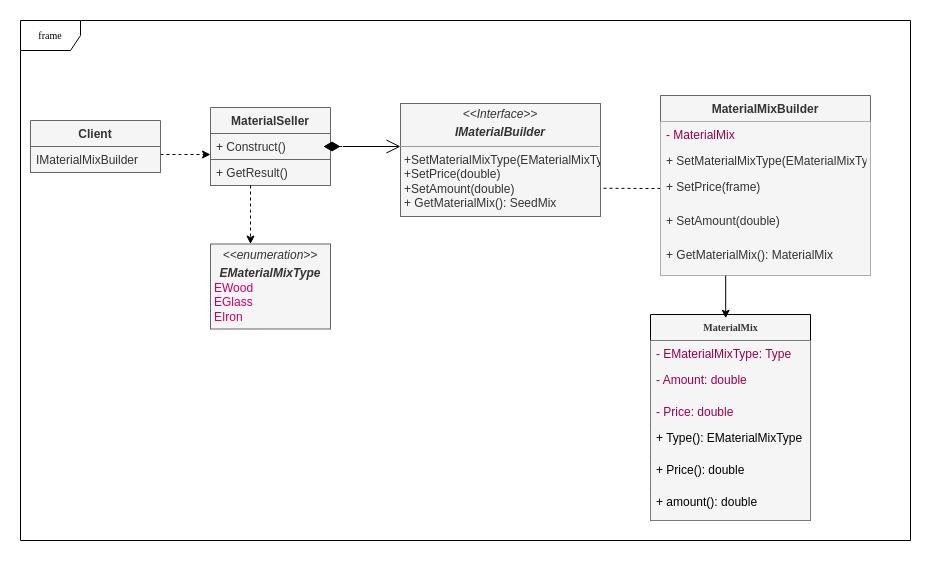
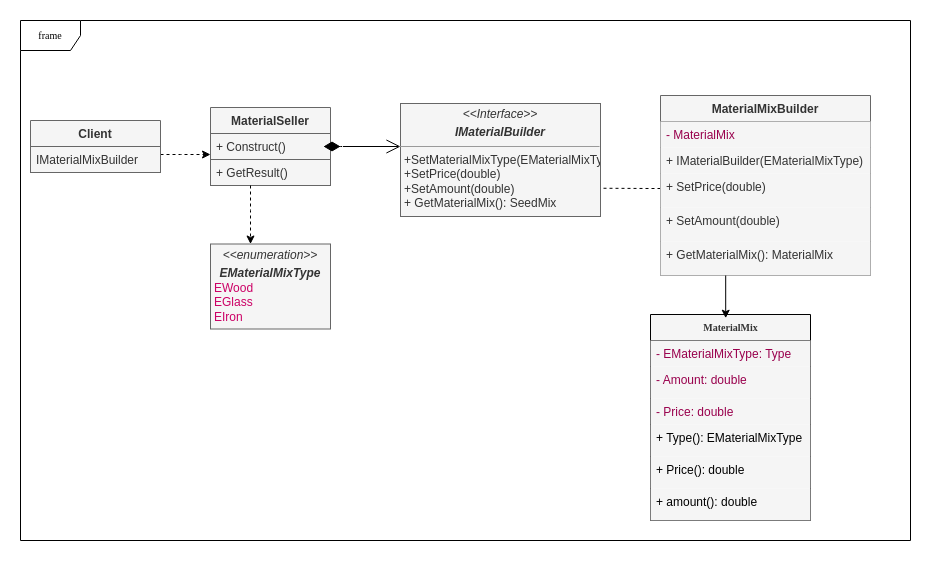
node "+ SetMaterialMixType(EMaterialMixType)": label "+ SetMaterialMixType(EMaterialMixType)" -> "+ IMaterialBuilder(EMaterialMixType)"
node "+ SetPrice(frame)": label "+ SetPrice(frame)" -> "+ SetPrice(double)"
